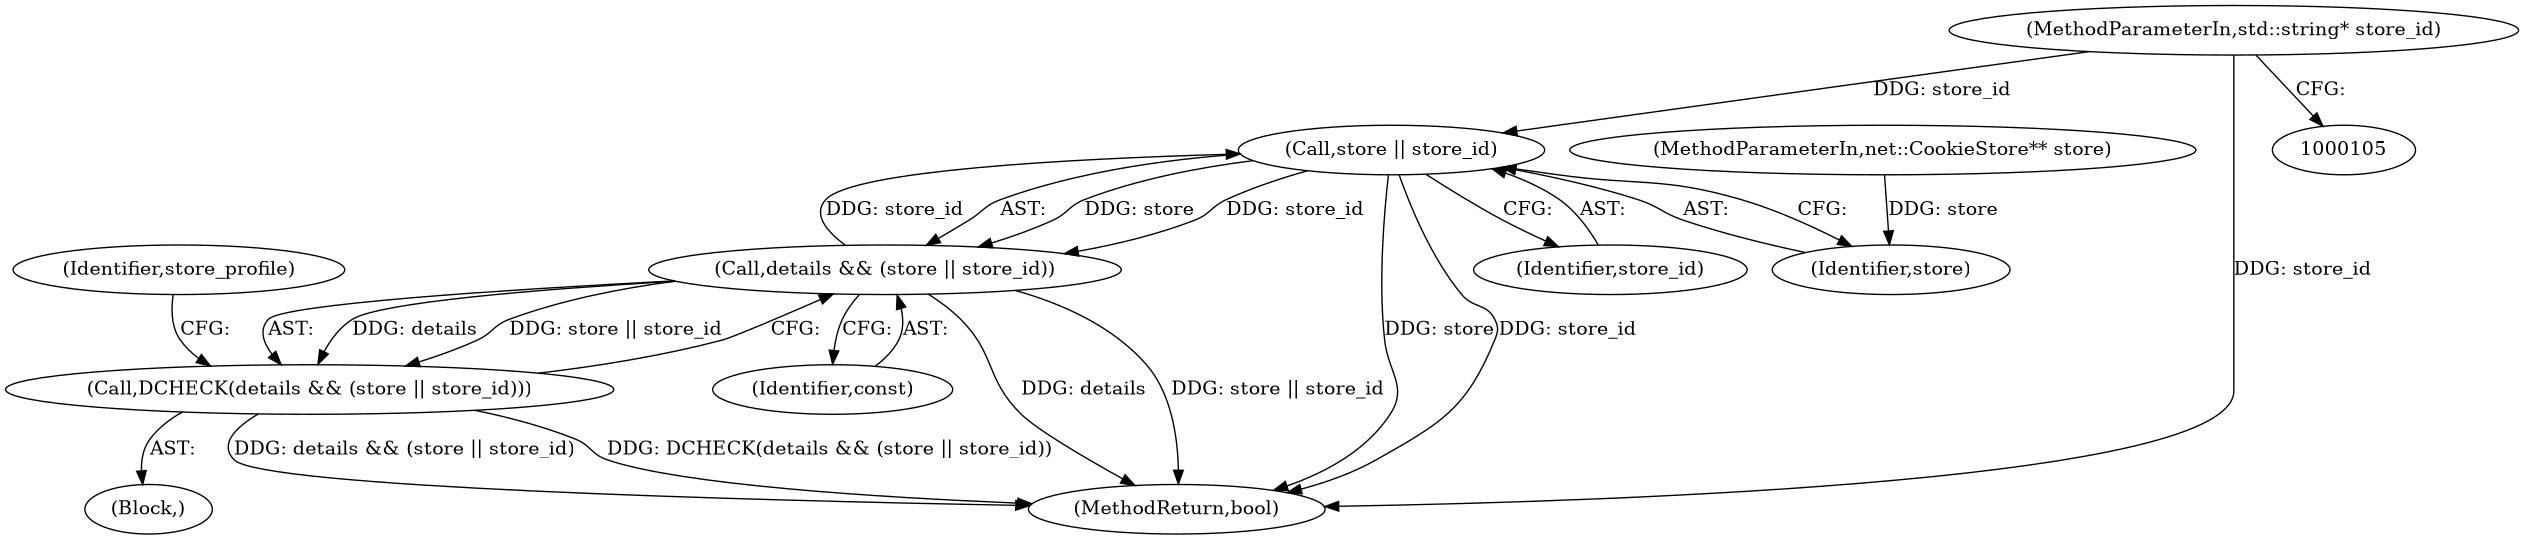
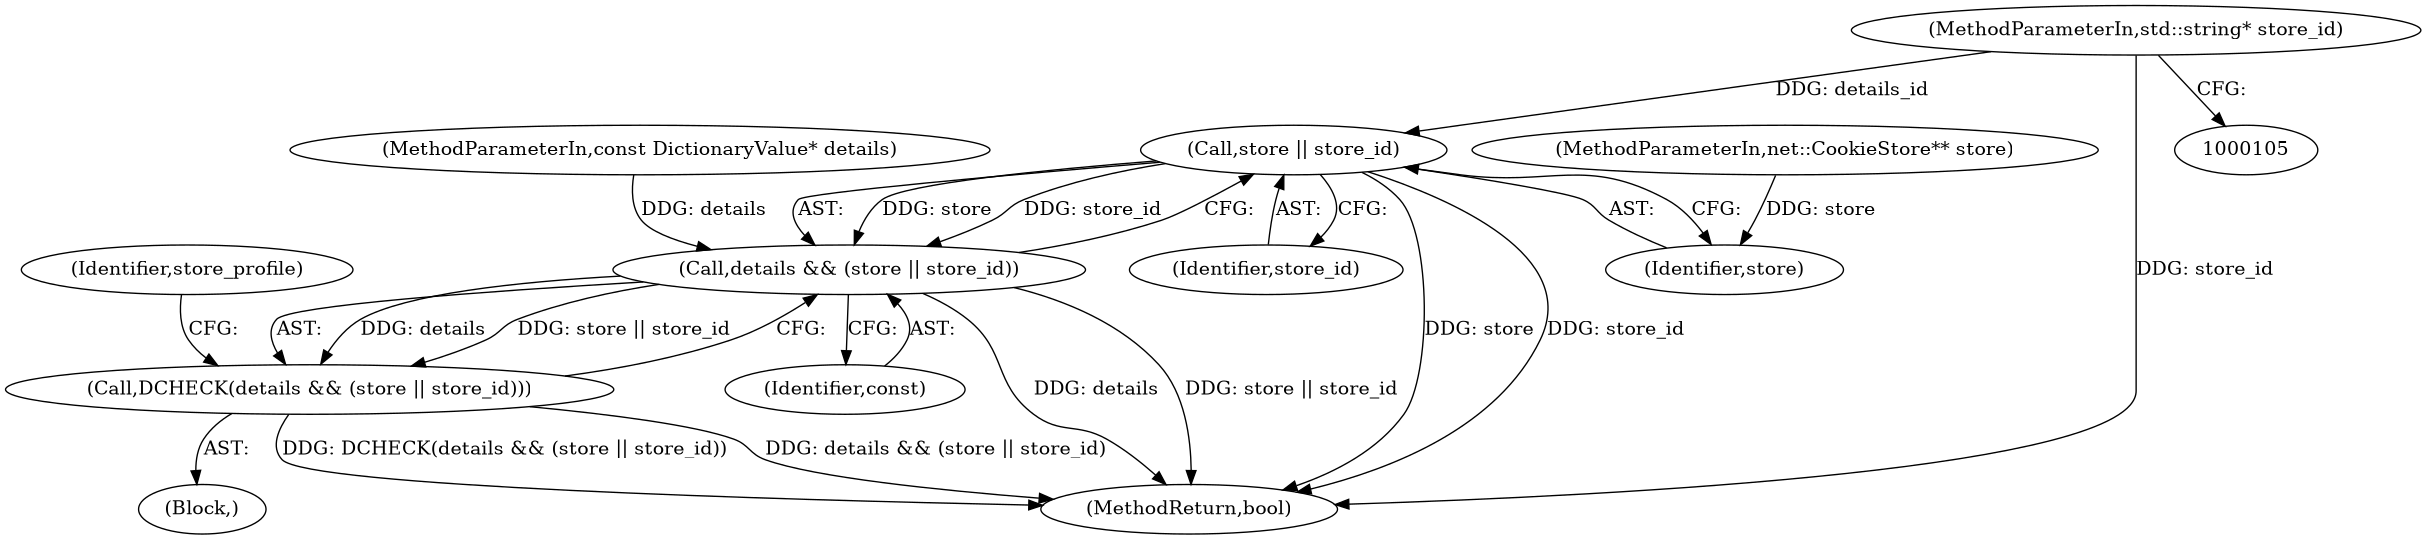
edge "(MethodParameterIn,std::string* store_id)" -> "(Call,store || store_id)": label "DDG: store_id" -> "DDG: details_id"
node "(MethodParameterIn,const DictionaryValue* details)": added
edge "(Call,details && (store || store_id))" -> "(Call,store || store_id)": label "DDG: store_id" -> "CFG: "
